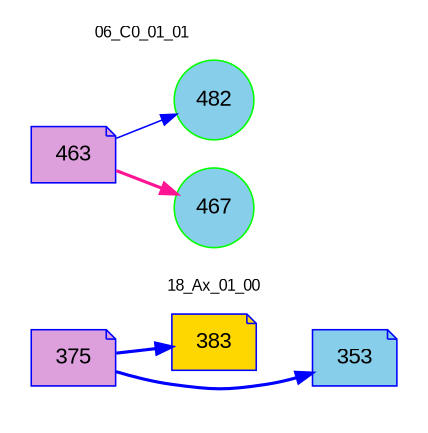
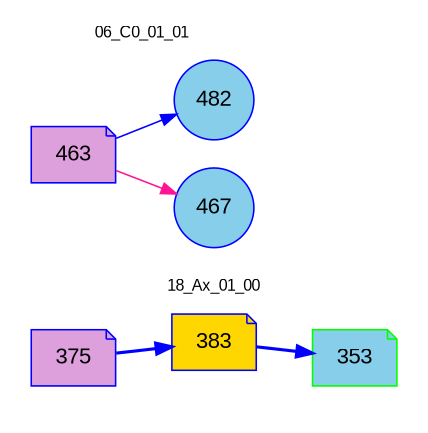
node "482": color green -> blue
edge "463" -> "467": style bold -> solid
node "467": color green -> blue
node "353": color blue -> green
edge "375" -> "353": now "383" -> "353"
